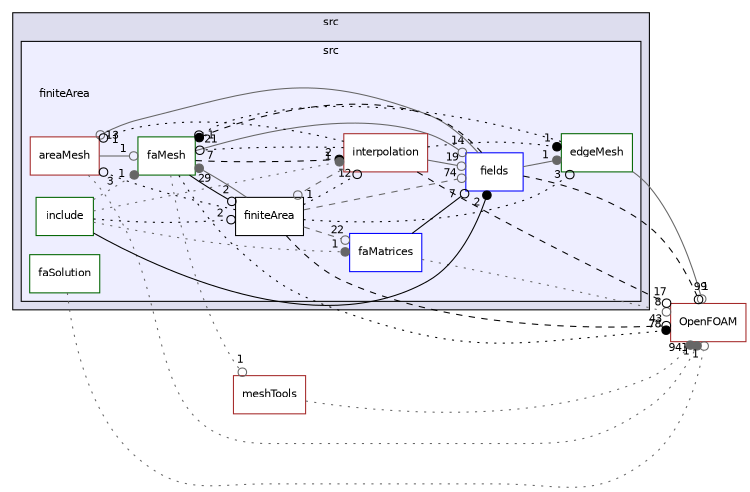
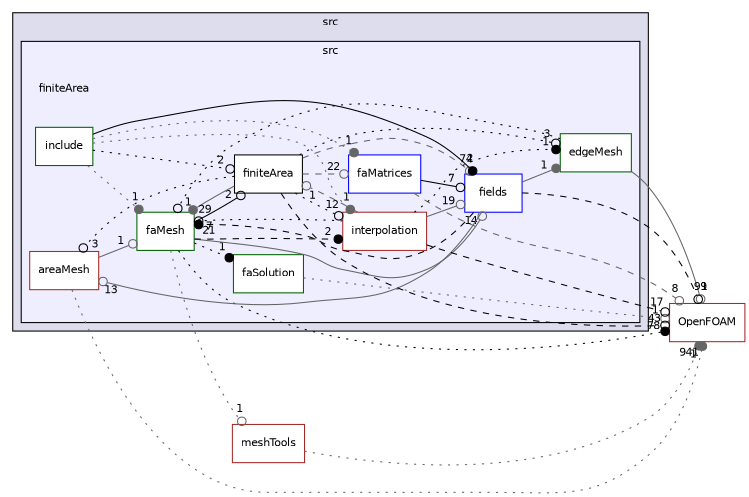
edge "interpolation" -> "areaMesh": removed
edge "faMesh" -> "faSolution": added
edge "faMatrices" -> "OpenFOAM": style dotted -> dashed
